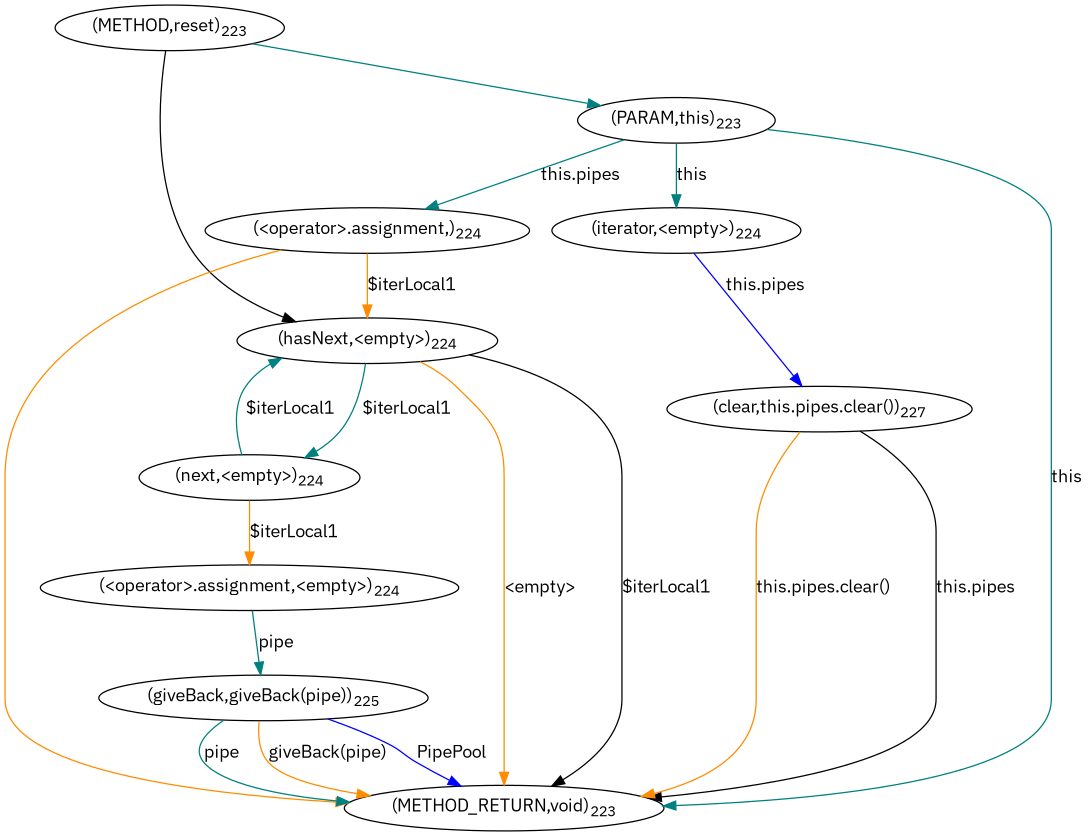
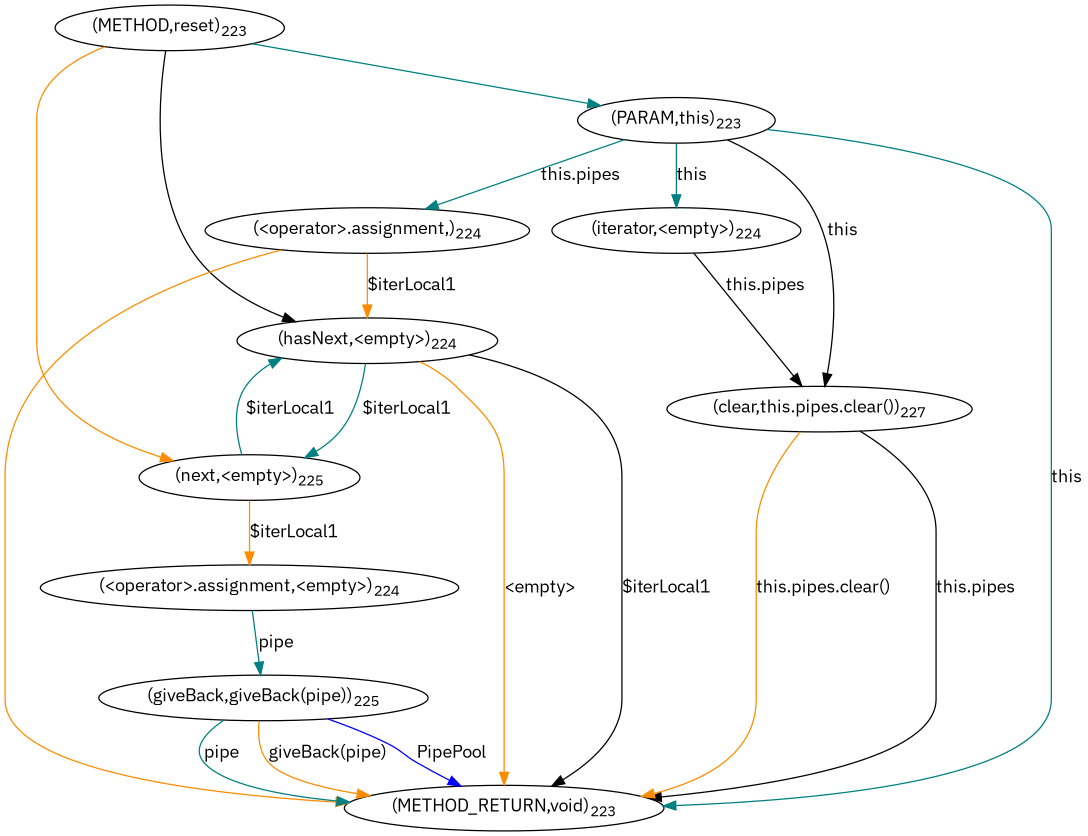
edge "(PARAM,this)" -> "(clear,this.pipes.clear())": added, label "this"
edge "(METHOD,reset)" -> "(next,<empty>)": added
edge "(iterator,<empty>)" -> "(clear,this.pipes.clear())": color blue -> black
node "(next,<empty>)": text "224" -> "225"
